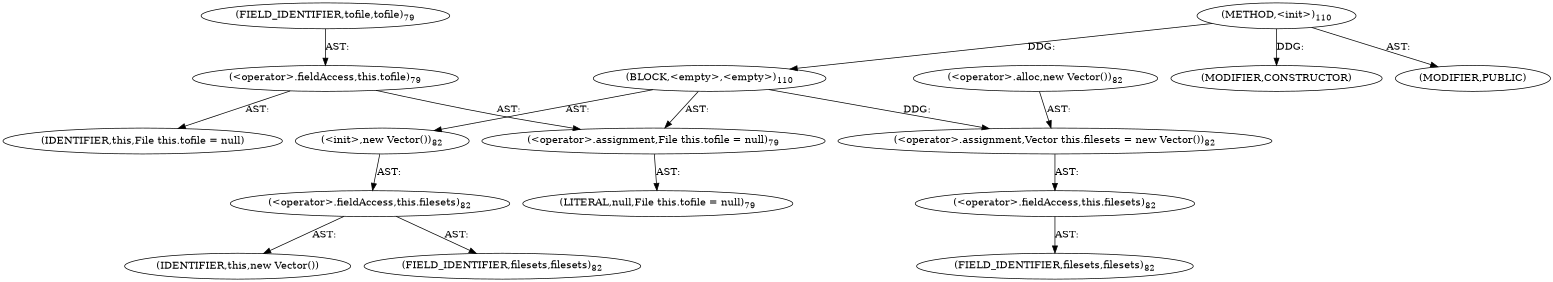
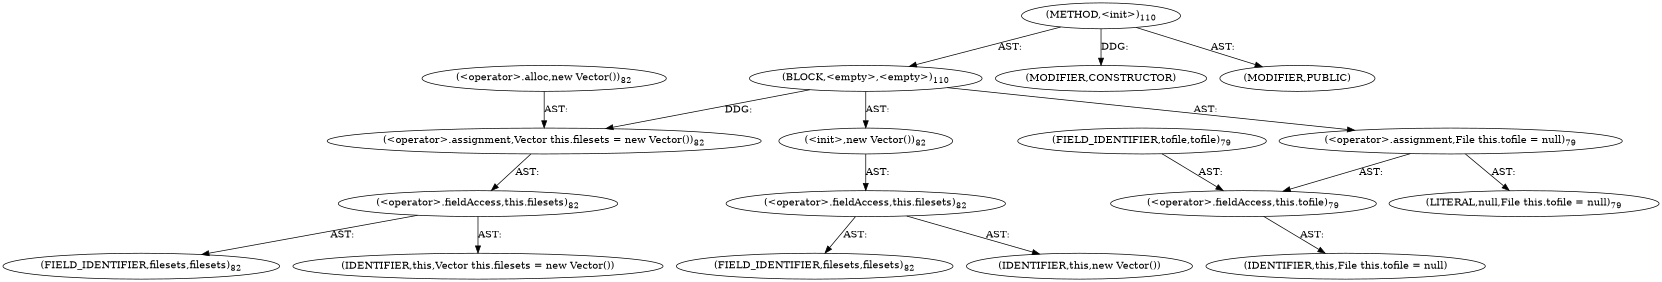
edge "(METHOD,<init>)" -> "(BLOCK,<empty>,<empty>)": label "DDG: " -> "AST: "
edge "(<operator>.fieldAccess,this.tofile)" -> "(<operator>.assignment,File this.tofile = null)": reversed
node "(IDENTIFIER,this,Vector this.filesets = new Vector())": added
